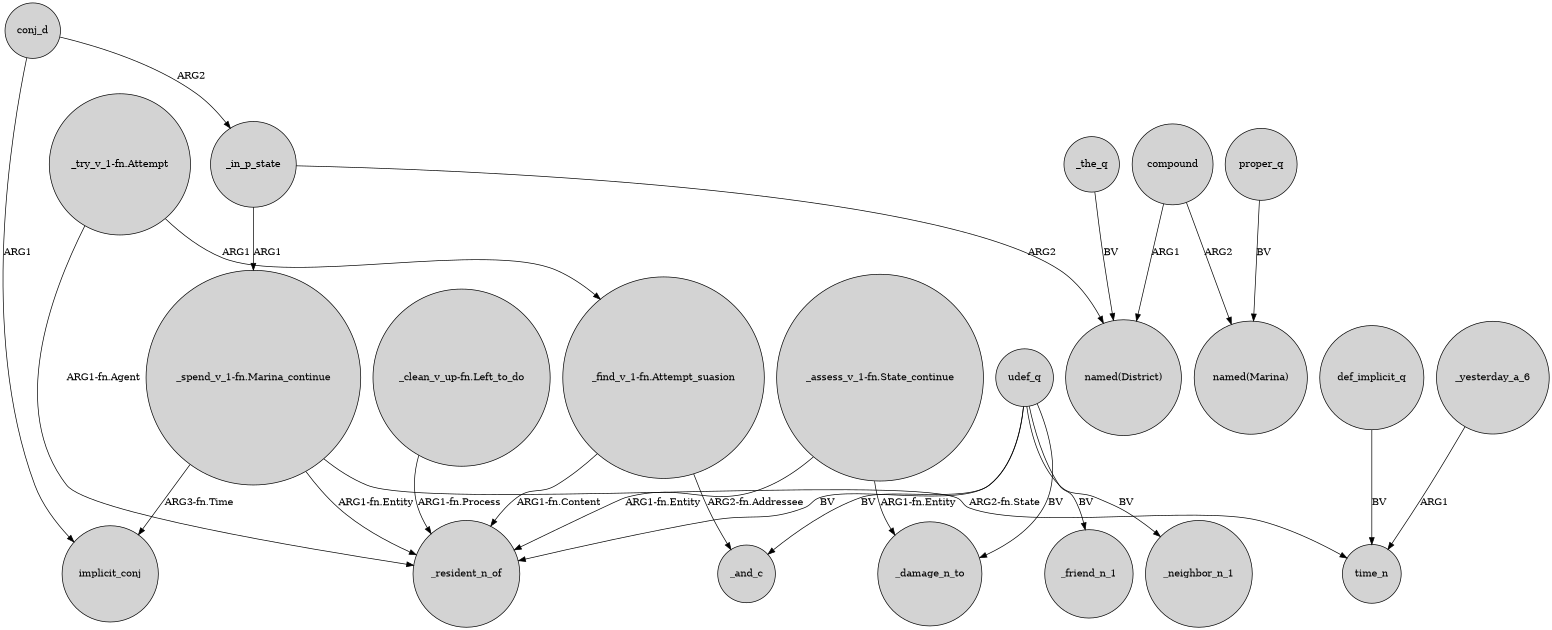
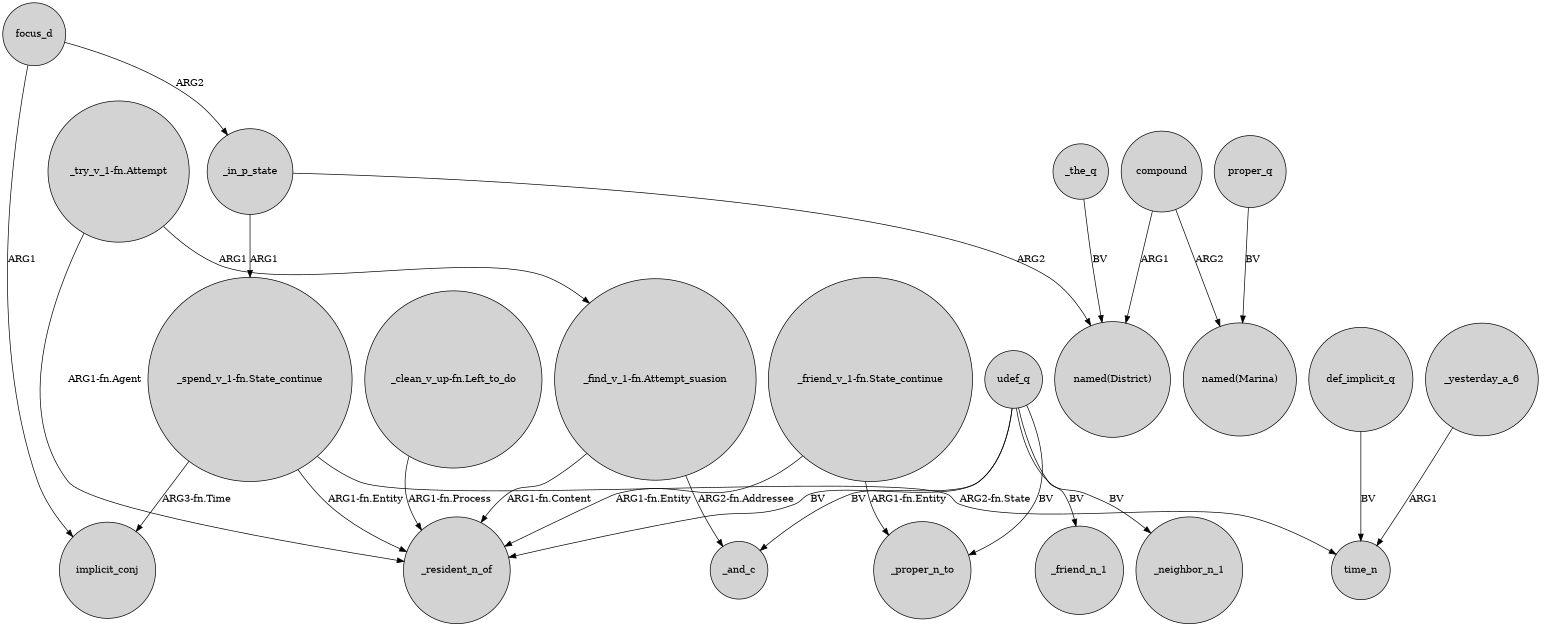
node "conj_d": label "conj_d" -> "focus_d"
node "_spend_v_1-fn.Marina_continue": label "_spend_v_1-fn.Marina_continue" -> "_spend_v_1-fn.State_continue"
node "_assess_v_1-fn.State_continue": label "_assess_v_1-fn.State_continue" -> "_friend_v_1-fn.State_continue"
node "_damage_n_to": label "_damage_n_to" -> "_proper_n_to"
